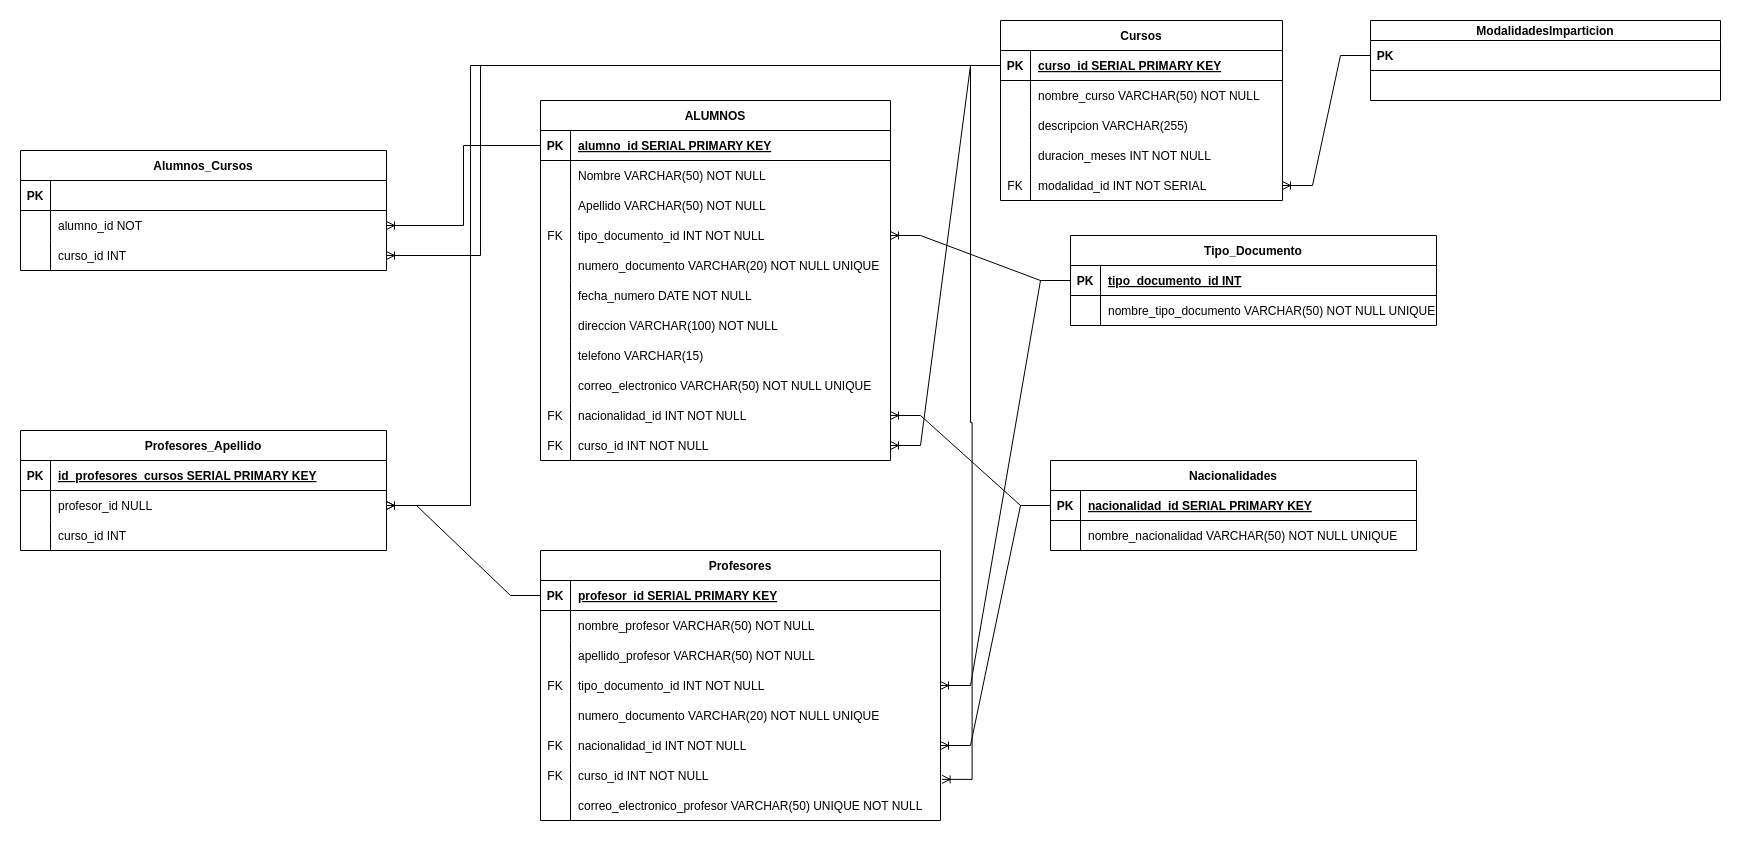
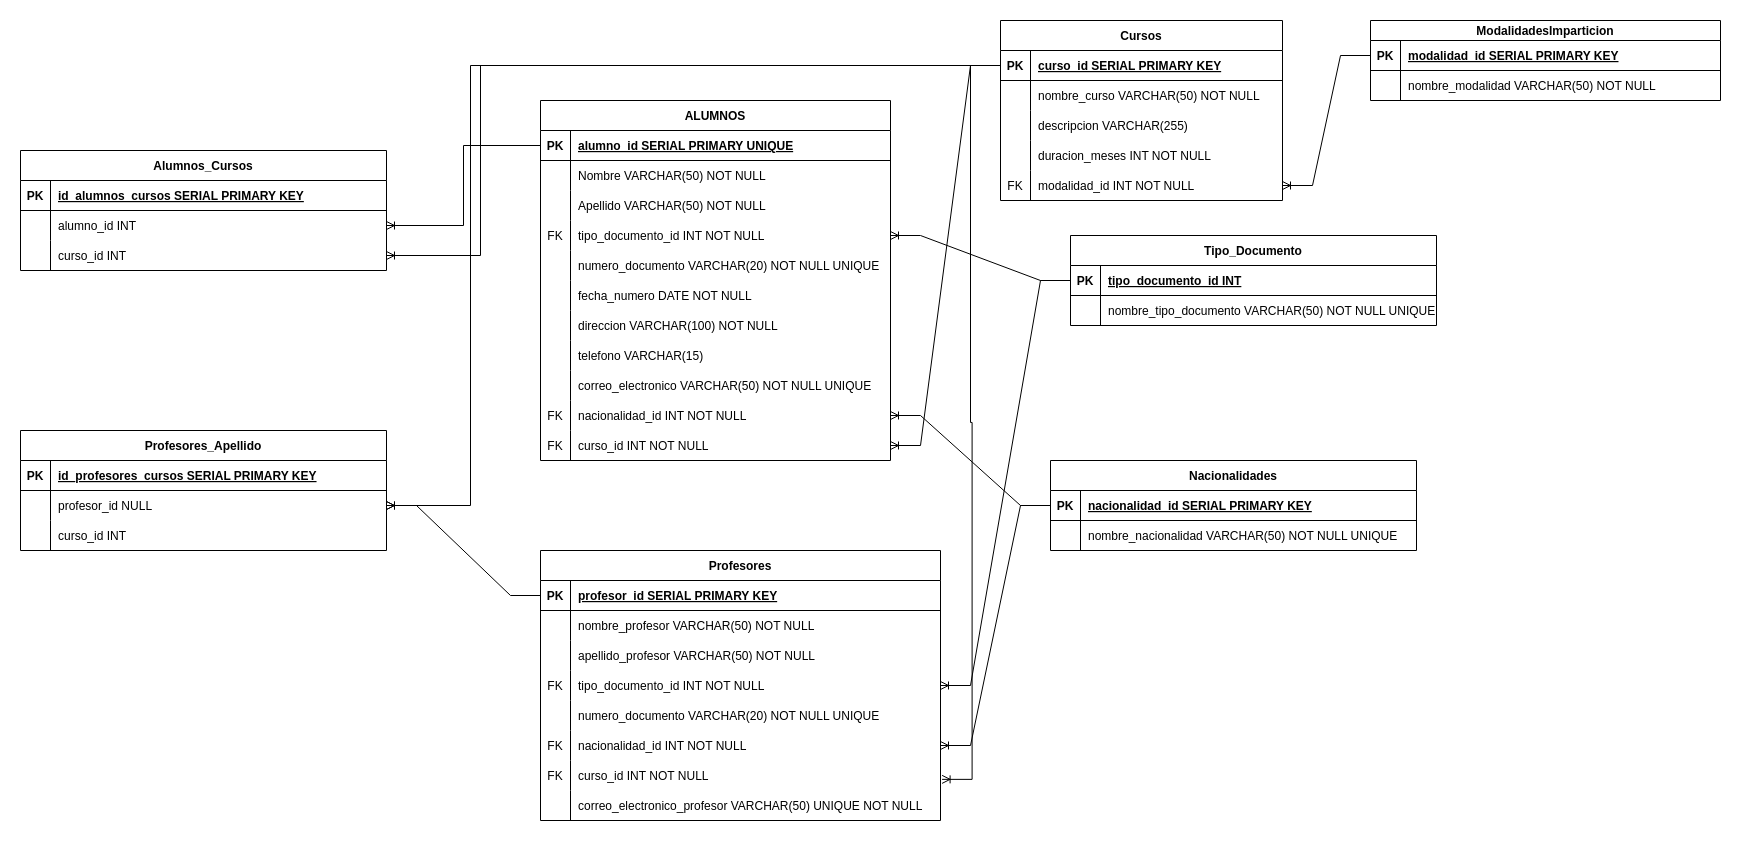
node "modalidad_id SERIAL PRIMARY KEY": added
node "nombre_modalidad VARCHAR(50) NOT NULL": added
node "alumno_id SERIAL PRIMARY KEY": label "alumno_id SERIAL PRIMARY KEY" -> "alumno_id SERIAL PRIMARY UNIQUE"
node "modalidad_id INT NOT SERIAL": label "modalidad_id INT NOT SERIAL" -> "modalidad_id INT NOT NULL"
node "id_alumnos_cursos SERIAL PRIMARY KEY": added
node "alumno_id NOT": label "alumno_id NOT" -> "alumno_id INT"
